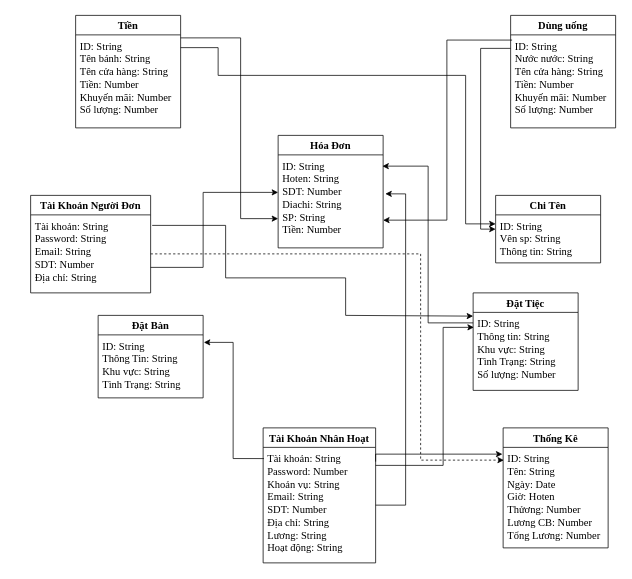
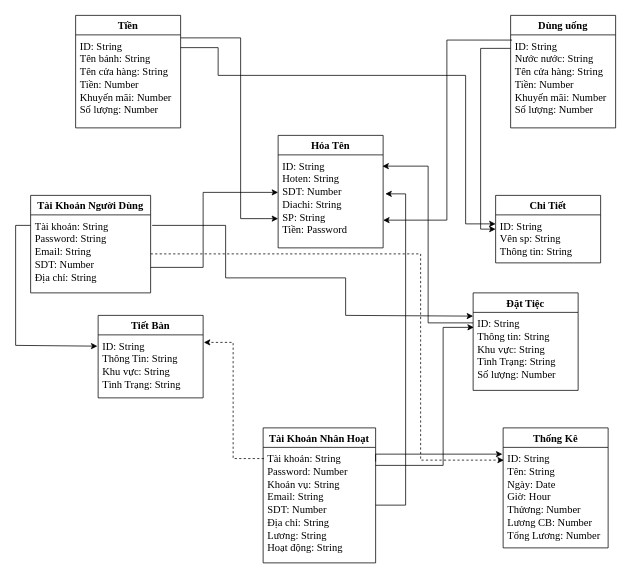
node "Hóa Đơn": label "Hóa Đơn" -> "Hóa Tên"
node "ID: String Hoten: String SDT: Number Diachi: String SP: String Tiền: Number": label "ID: String Hoten: String SDT: Number Diachi: String SP: String Tiền: Number" -> "ID: String Hoten: String SDT: Number Diachi: String SP: String Tiền: Password"
node "Tài Khoản Người Đơn": label "Tài Khoản Người Đơn" -> "Tài Khoản Người Dùng"
node "Chi Tên": label "Chi Tên" -> "Chi Tiết"
edge "Tài khoản: String Password: String Email: String SDT: Number Địa chỉ: String" -> "ID: String Thông Tin: String Khu vực: String Tình Trạng: String": added
node "Đặt Bàn": label "Đặt Bàn" -> "Tiết Bàn"
edge "Tài khoản: String Password: Number Khoản vụ: String Email: String SDT: Number Địa chỉ: String Lương: String Hoạt động: String" -> "ID: String Thông Tin: String Khu vực: String Tình Trạng: String": style solid -> dashed
node "ID: String Tên: String Ngày: Date Giờ: Hoten Thửơng: Number Lương CB: Number Tổng Lương: Number": label "ID: String Tên: String Ngày: Date Giờ: Hoten Thửơng: Number Lương CB: Number Tổng Lương: Number" -> "ID: String Tên: String Ngày: Date Giờ: Hour Thửơng: Number Lương CB: Number Tổng Lương: Number"
